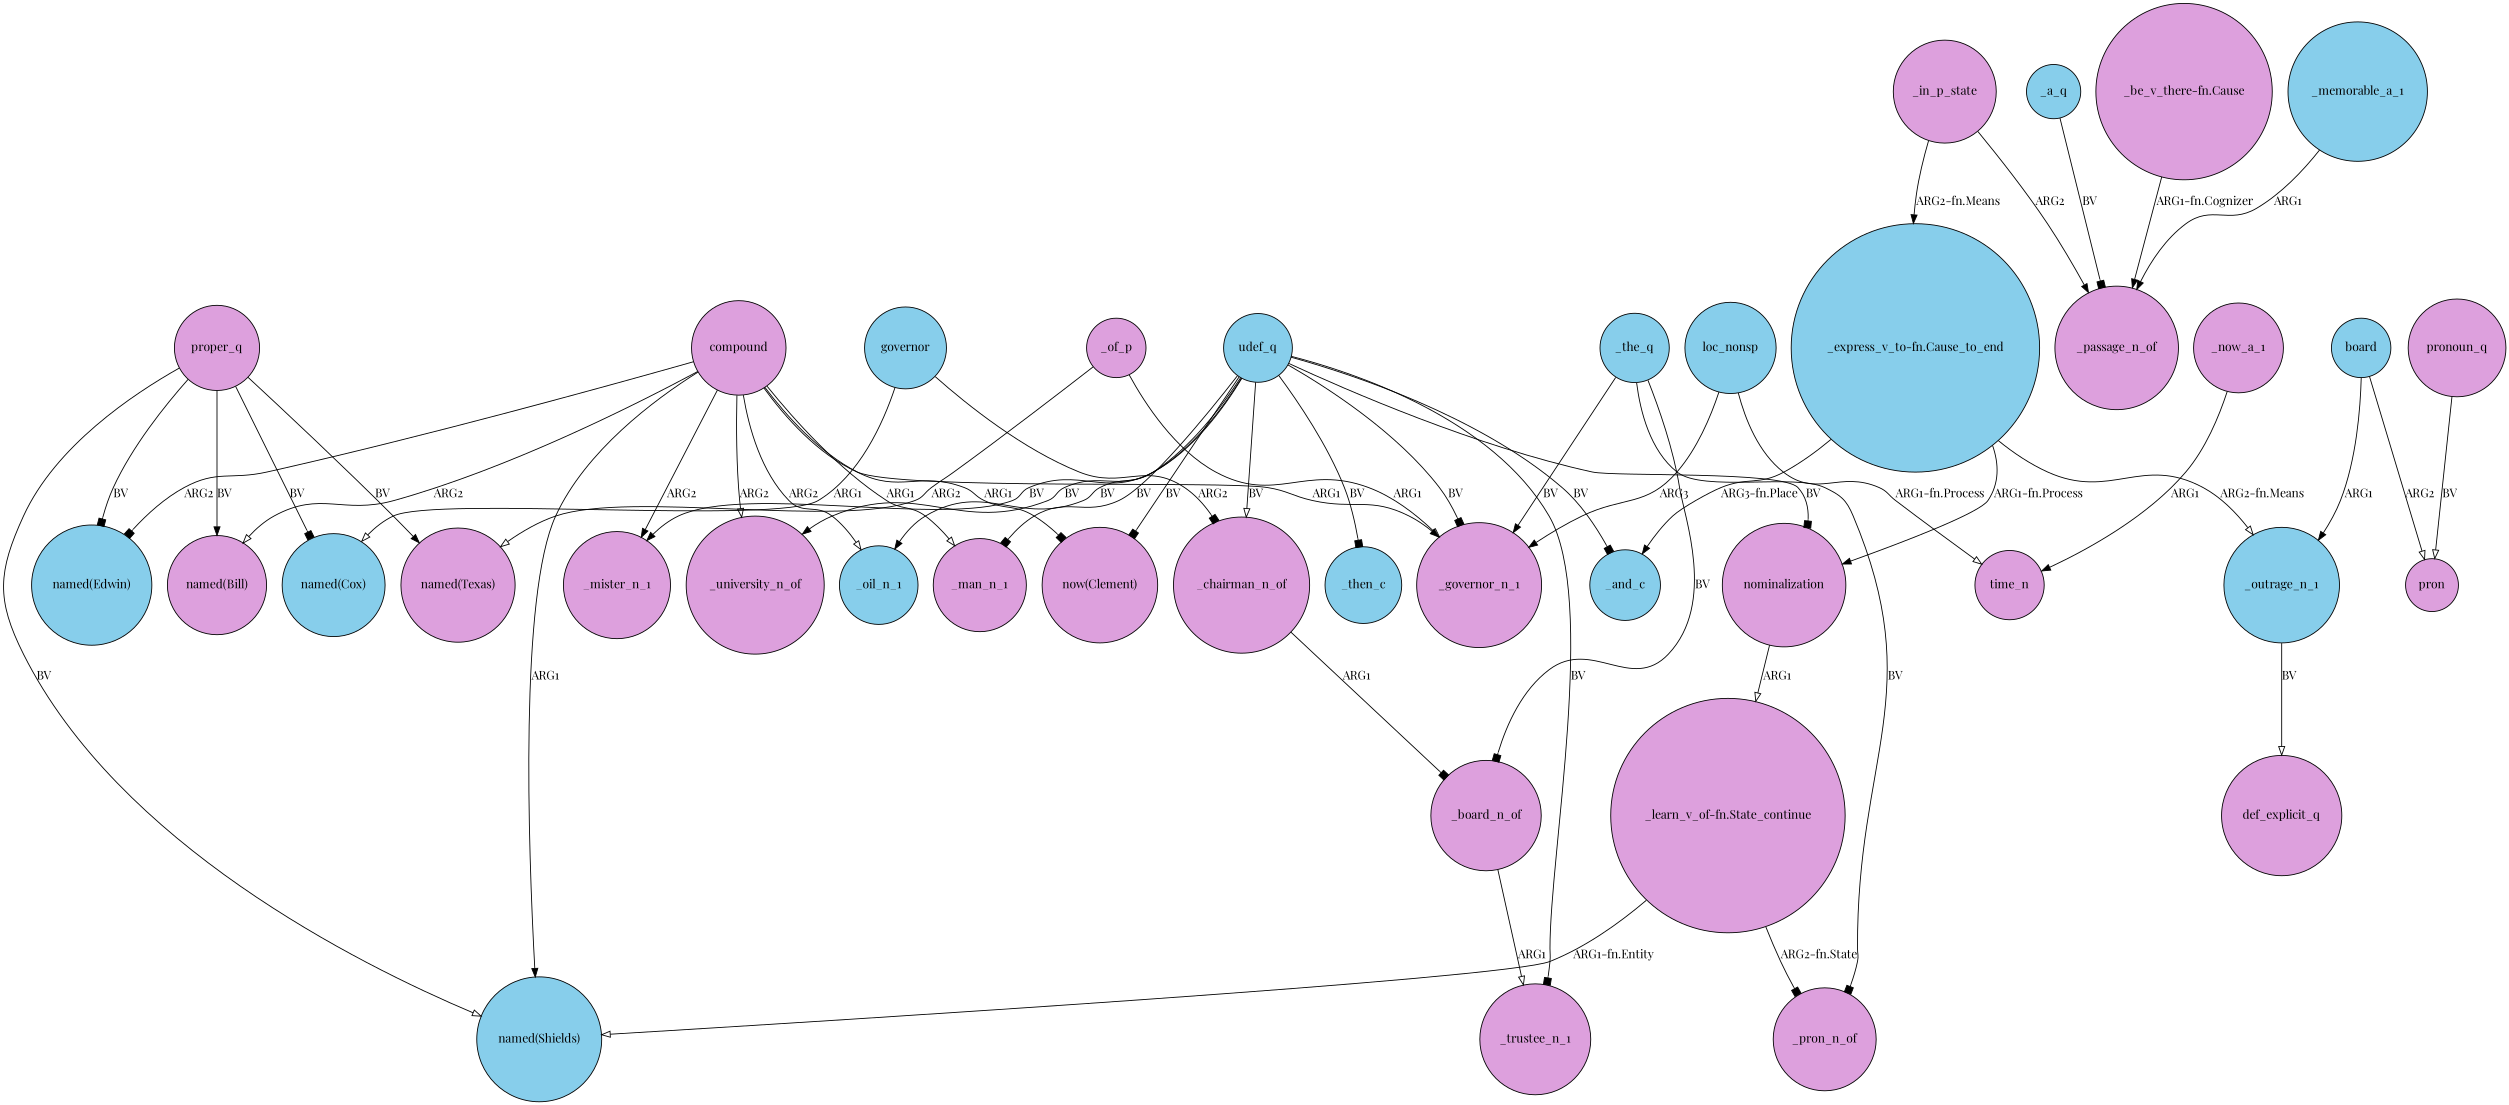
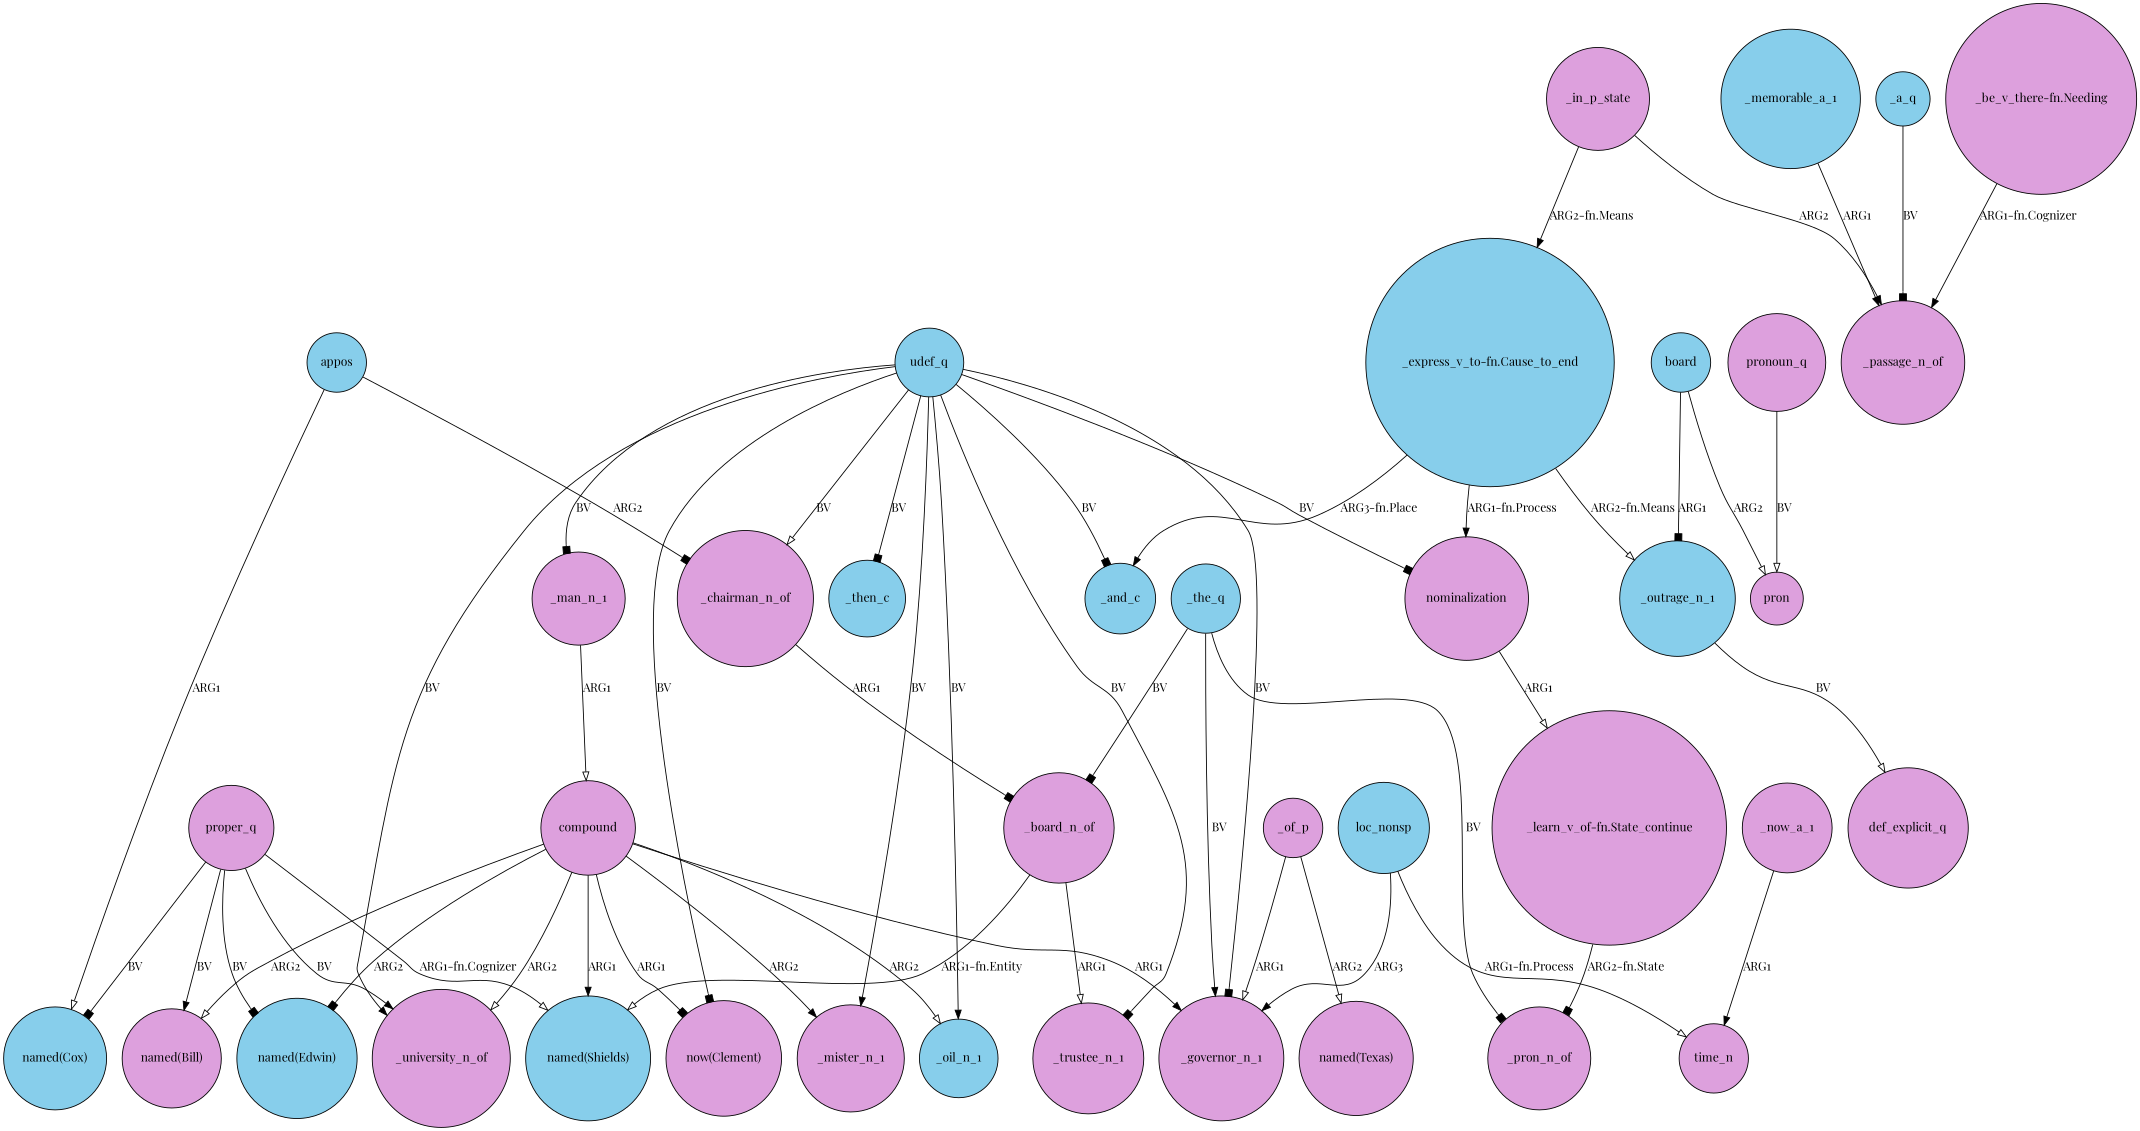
node "_be_v_there-fn.Cause": label "_be_v_there-fn.Cause" -> "_be_v_there-fn.Needing"
node "governor": label "governor" -> "appos"
edge "proper_q" -> "named(Texas)": now "proper_q" -> "_university_n_of"
edge "board" -> "_outrage_n_1": arrowhead normal -> box
edge "compound" -> "_man_n_1": reversed
edge "proper_q" -> "named(Shields)": label "BV" -> "ARG1-fn.Cognizer"
edge "_learn_v_of-fn.State_continue" -> "named(Shields)": now "_board_n_of" -> "named(Shields)"
